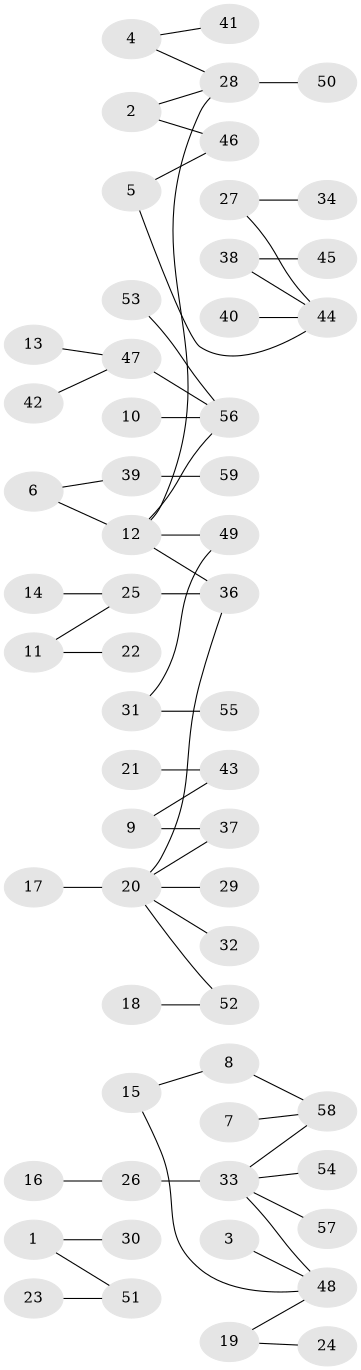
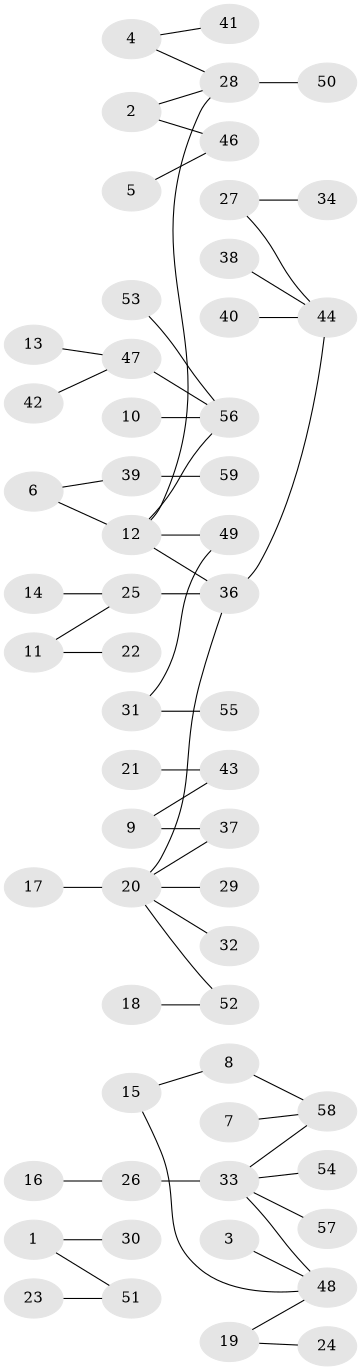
node "45": removed
edge "5" -- "44": now "36" -- "44"
